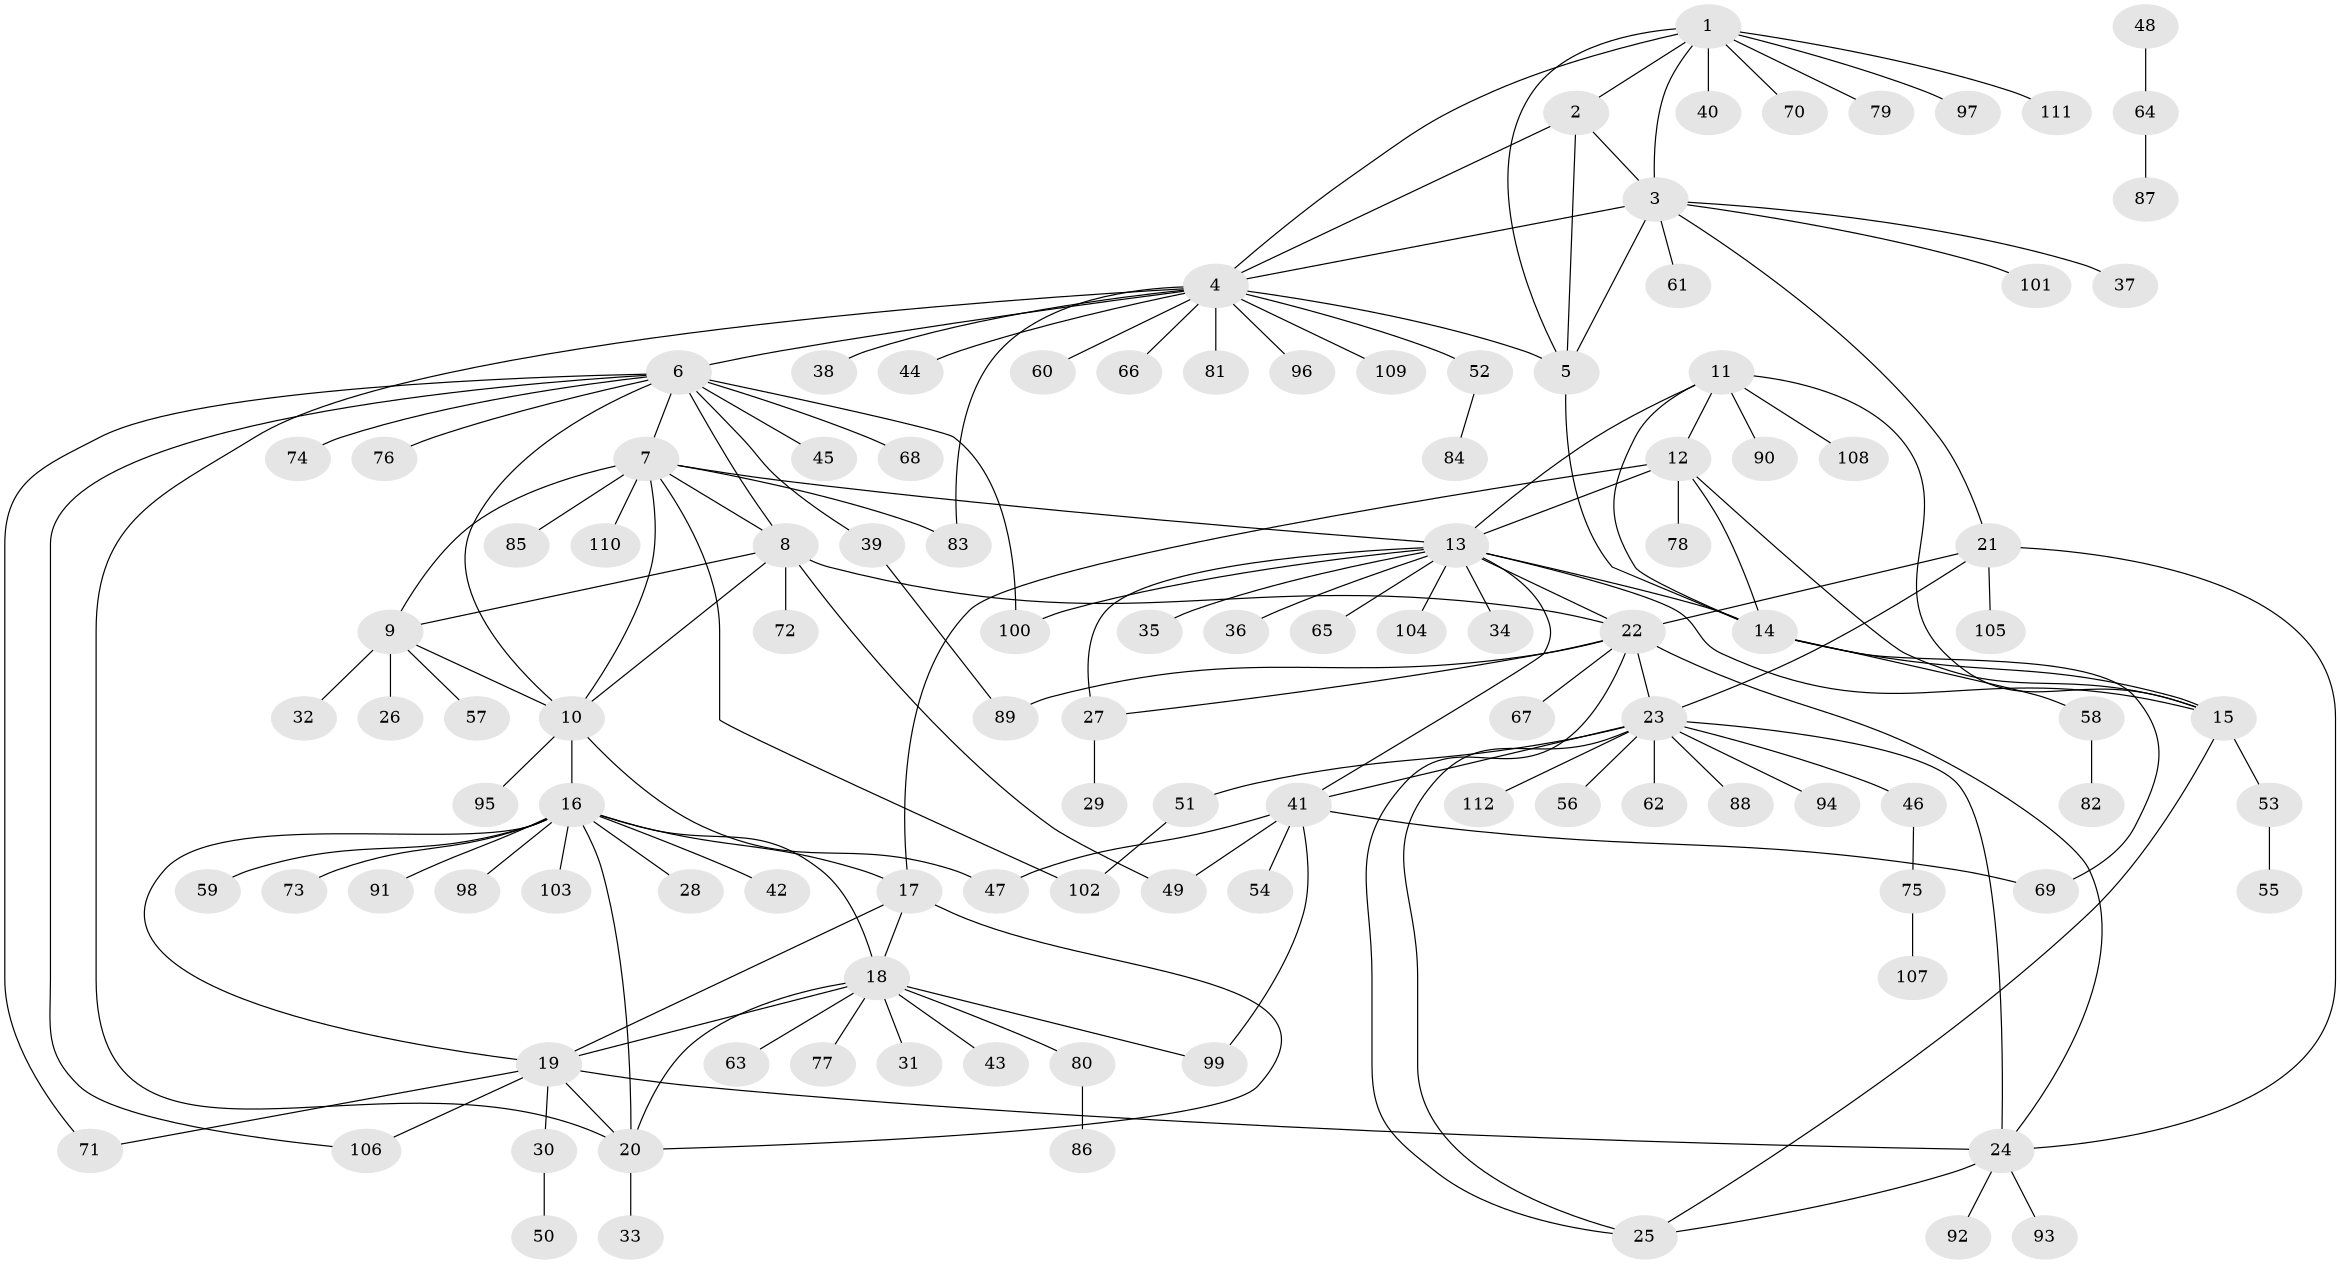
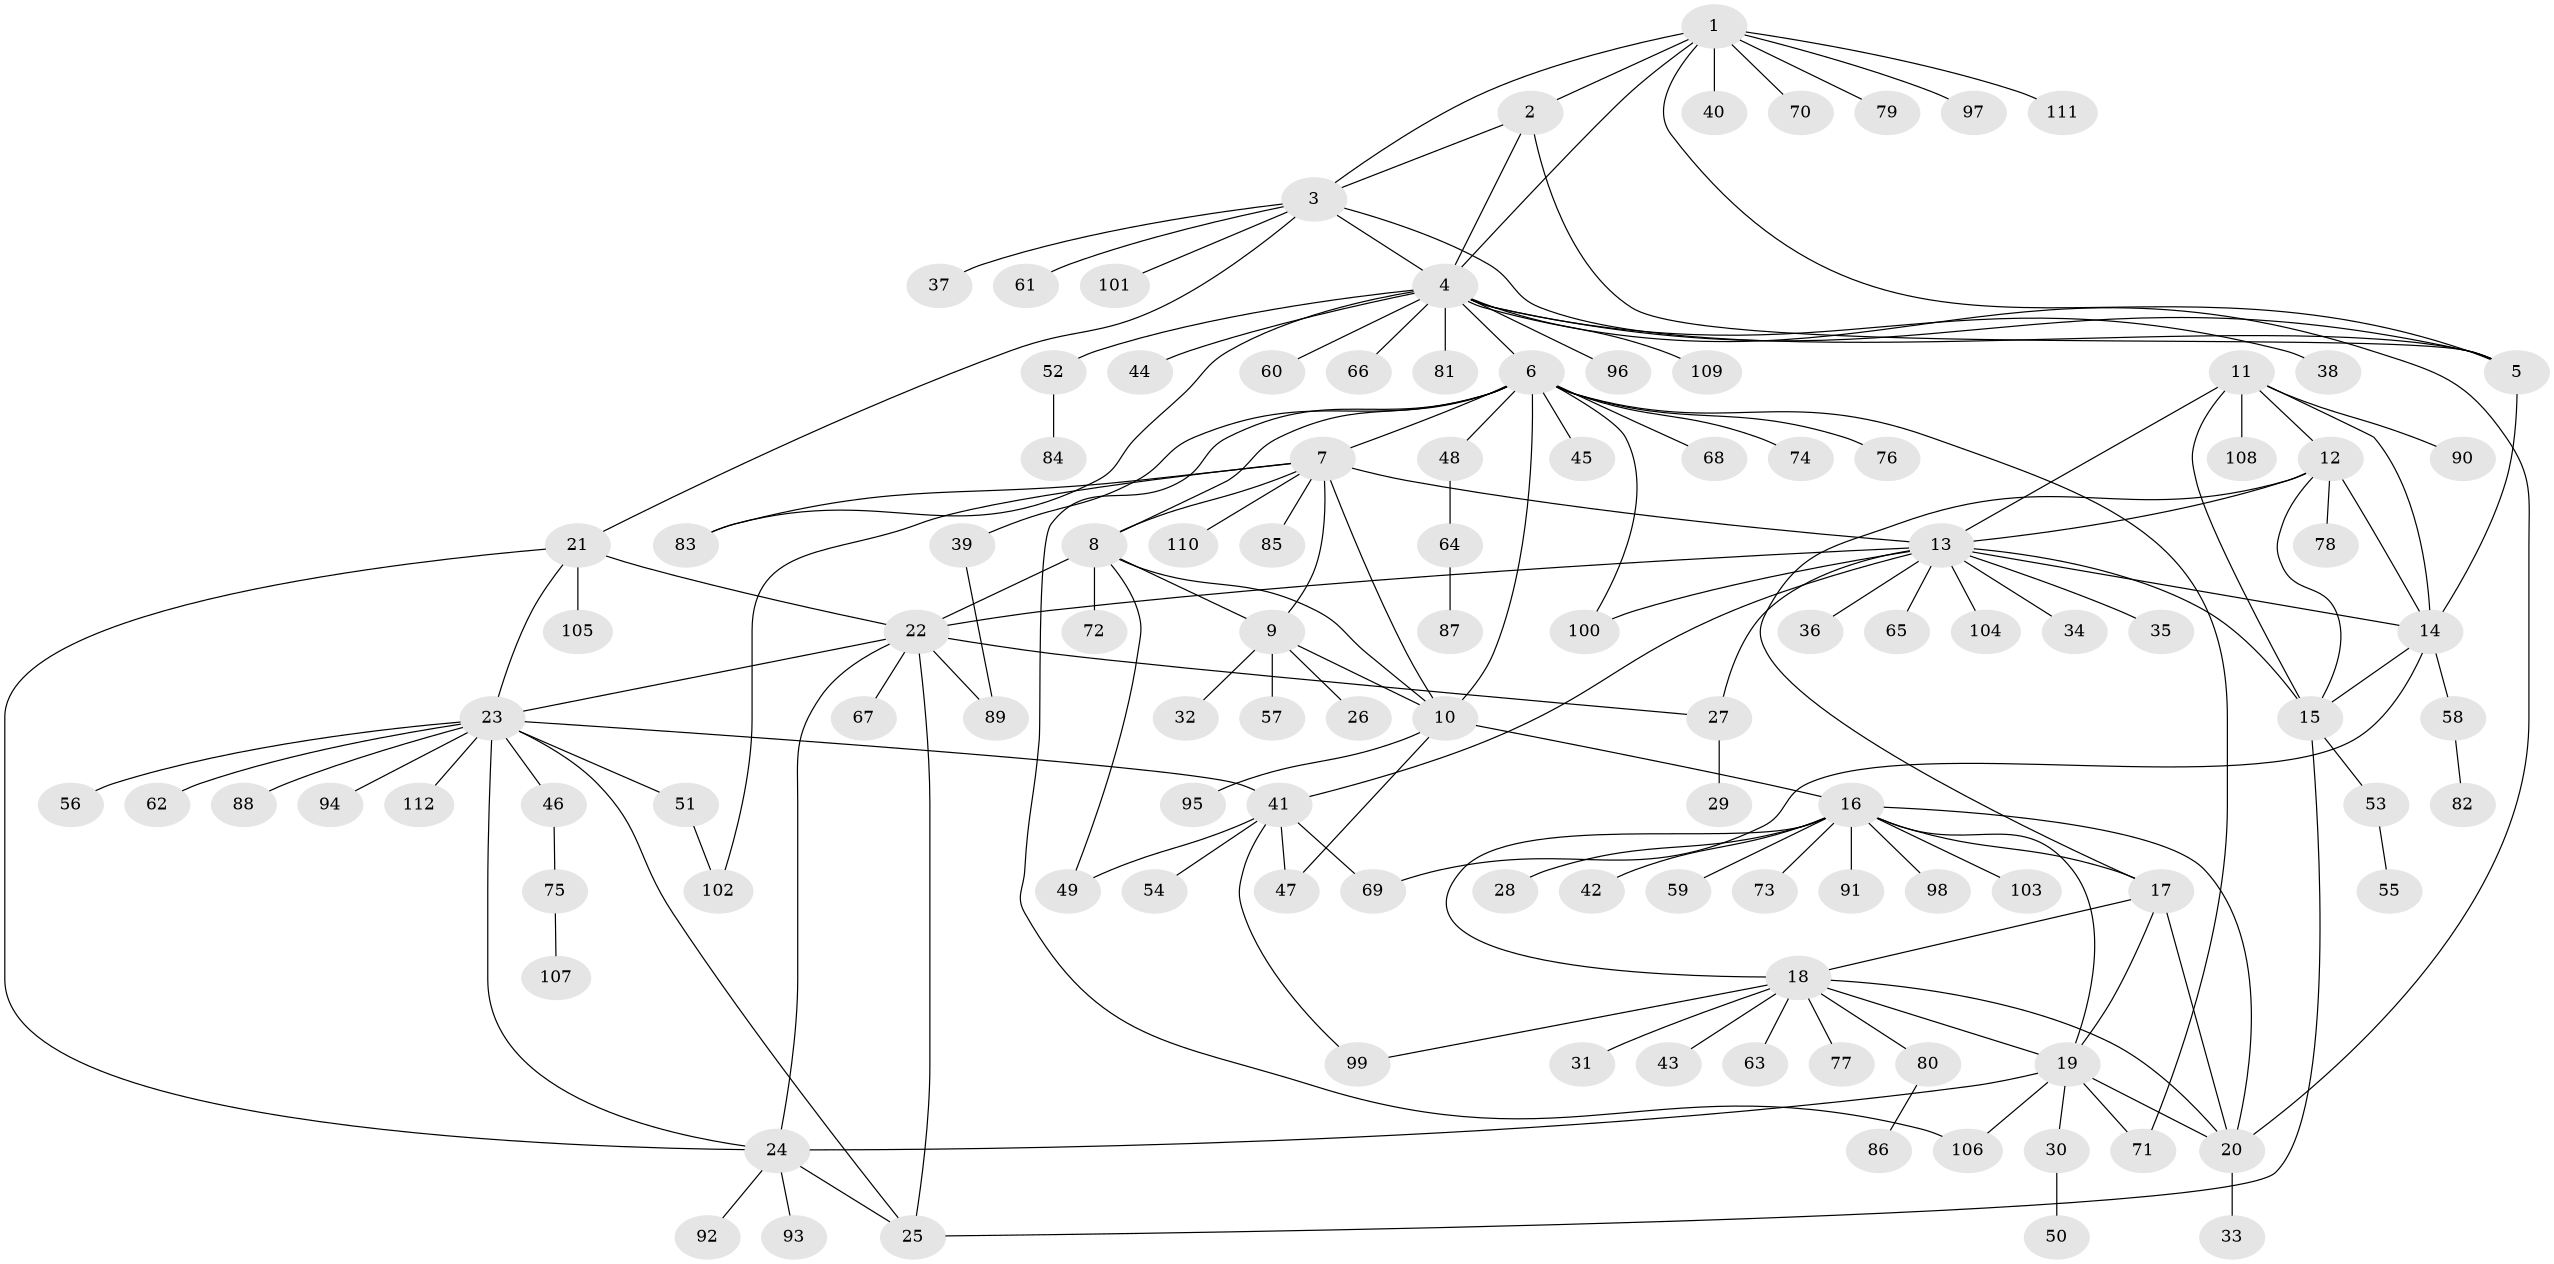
edge "6" -- "48": added
